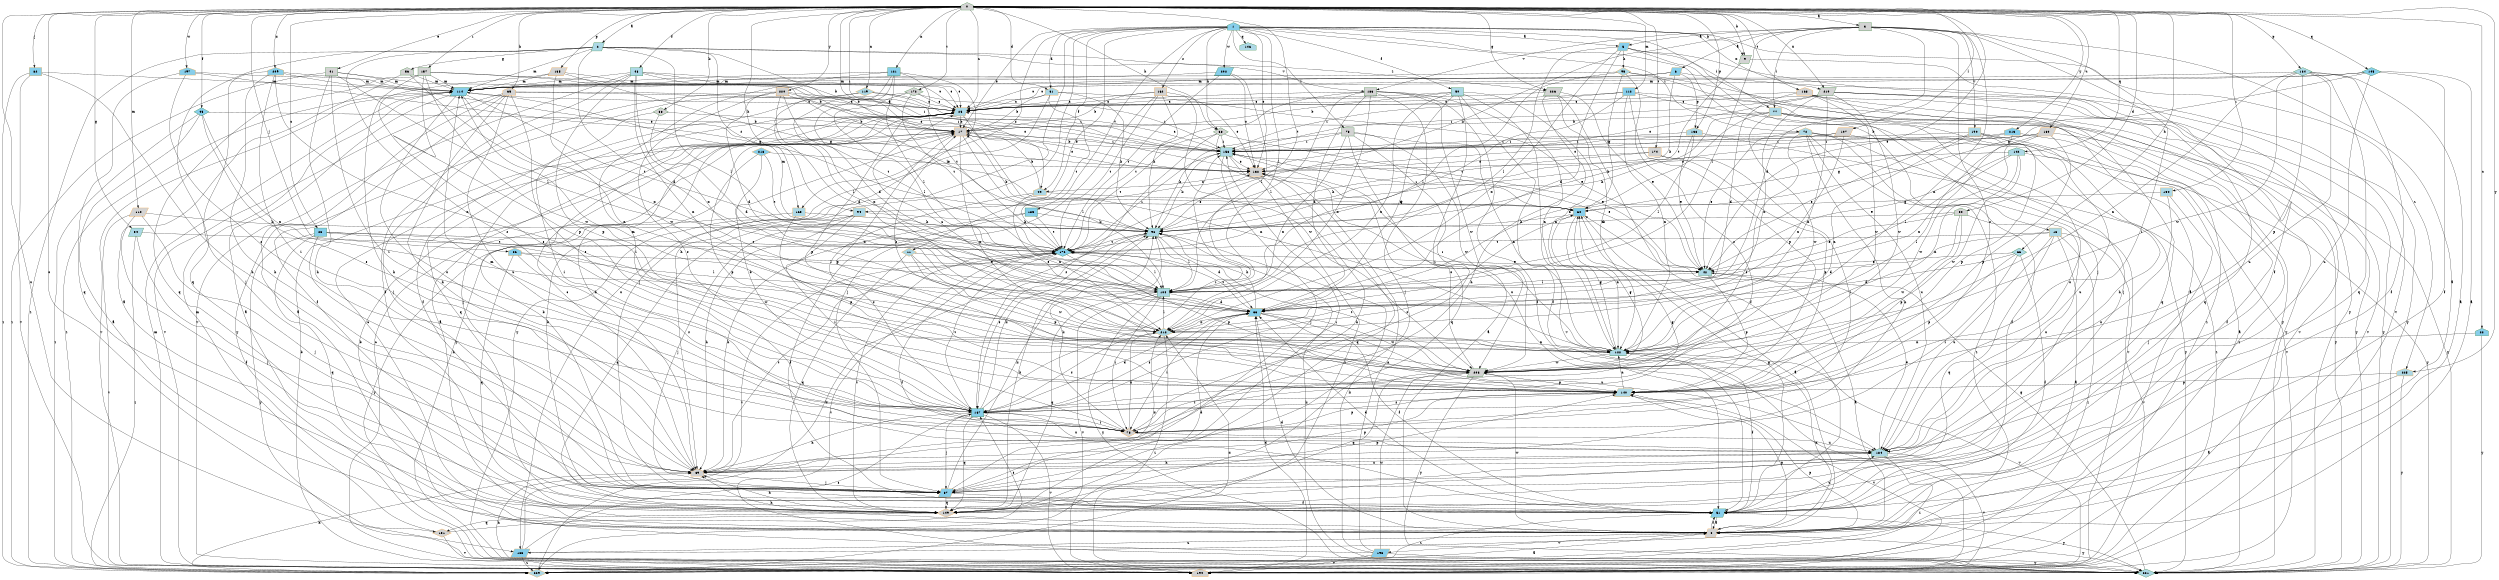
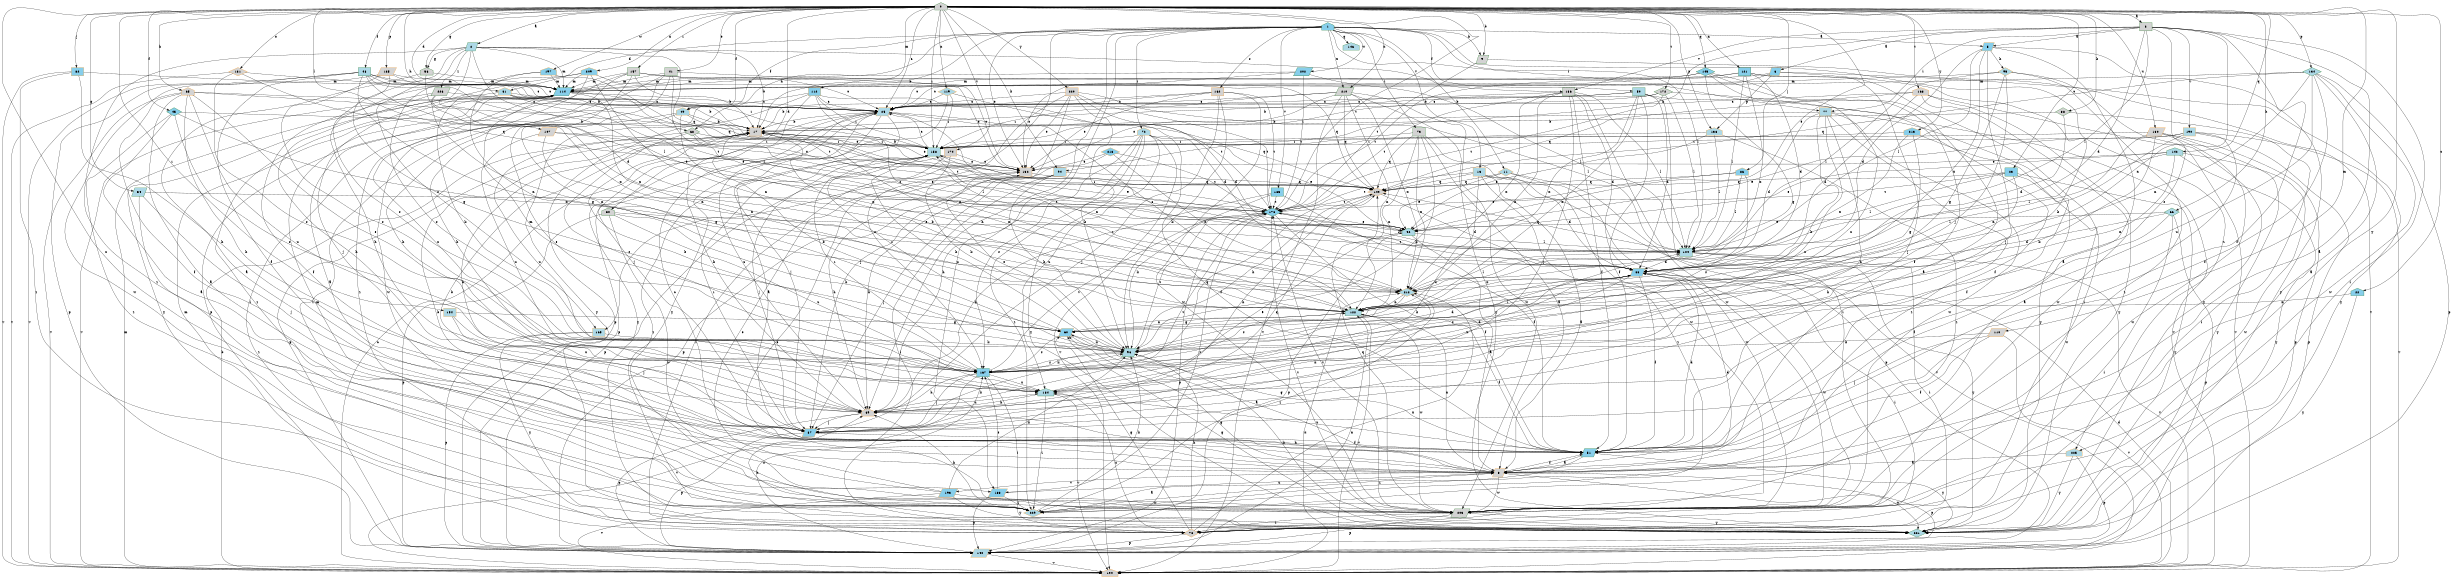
edge "0" -> "226": now "0" -> "56"
edge "132" -> "49": reversed
node "60": shape box -> parallelogram
edge "95" -> "167": label "s" -> "j"
edge "110" -> "194": label "t" -> "v"
edge "149" -> "131": reversed
